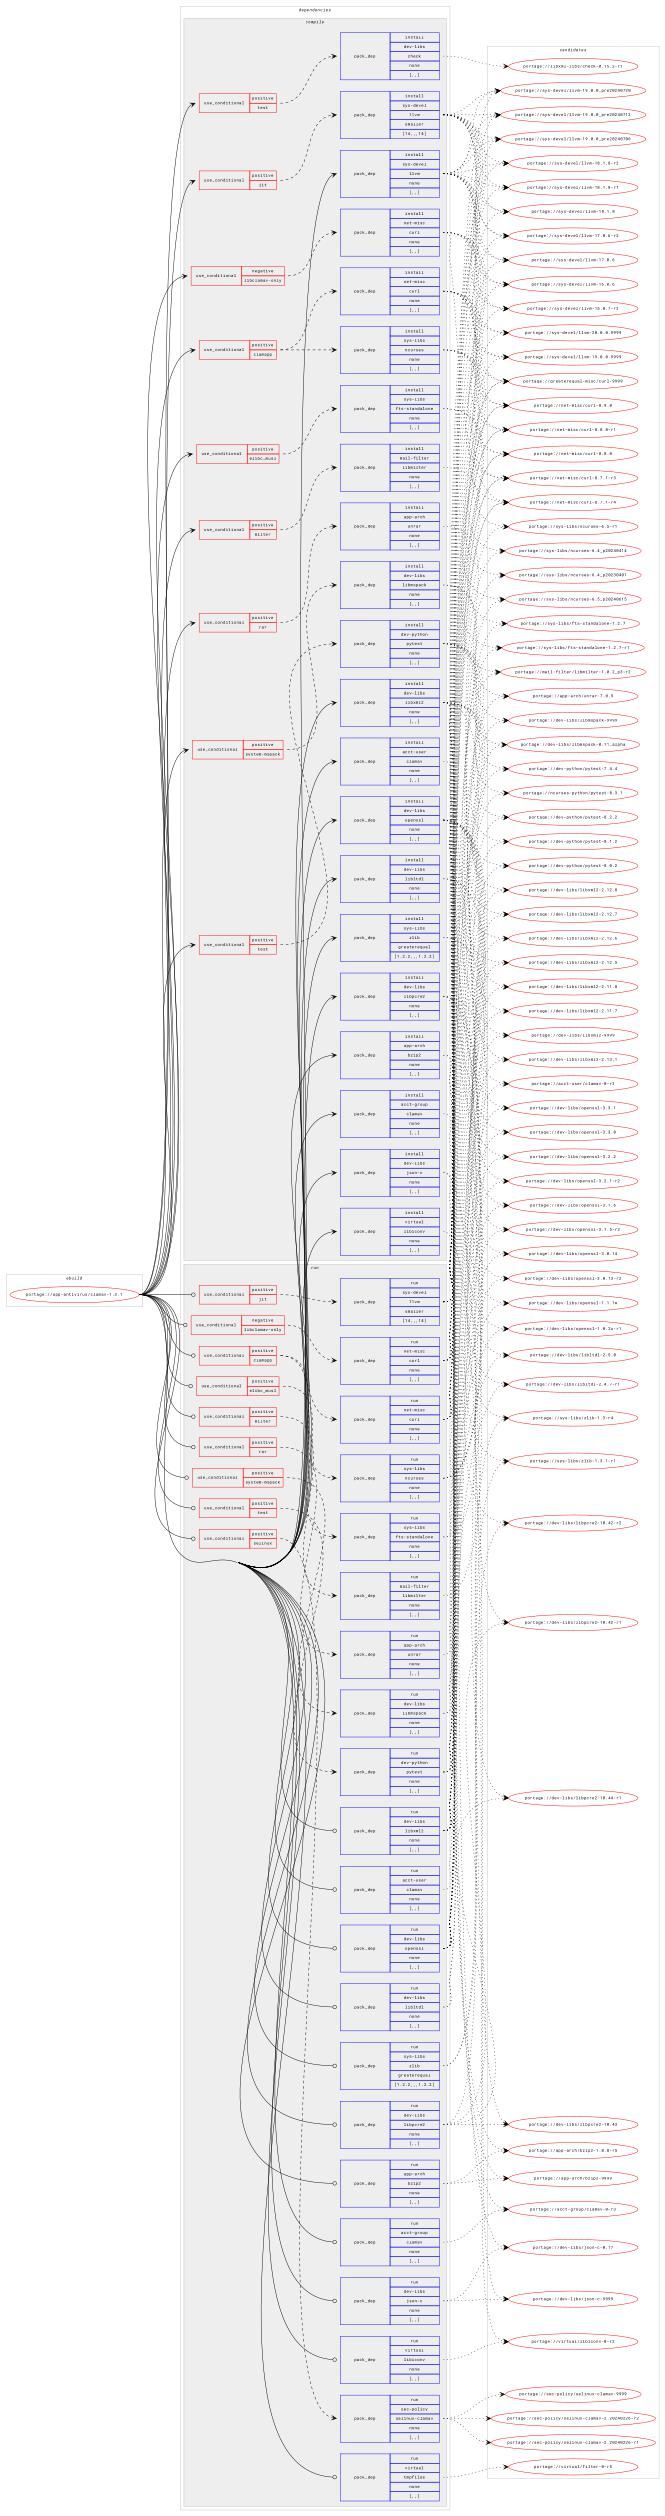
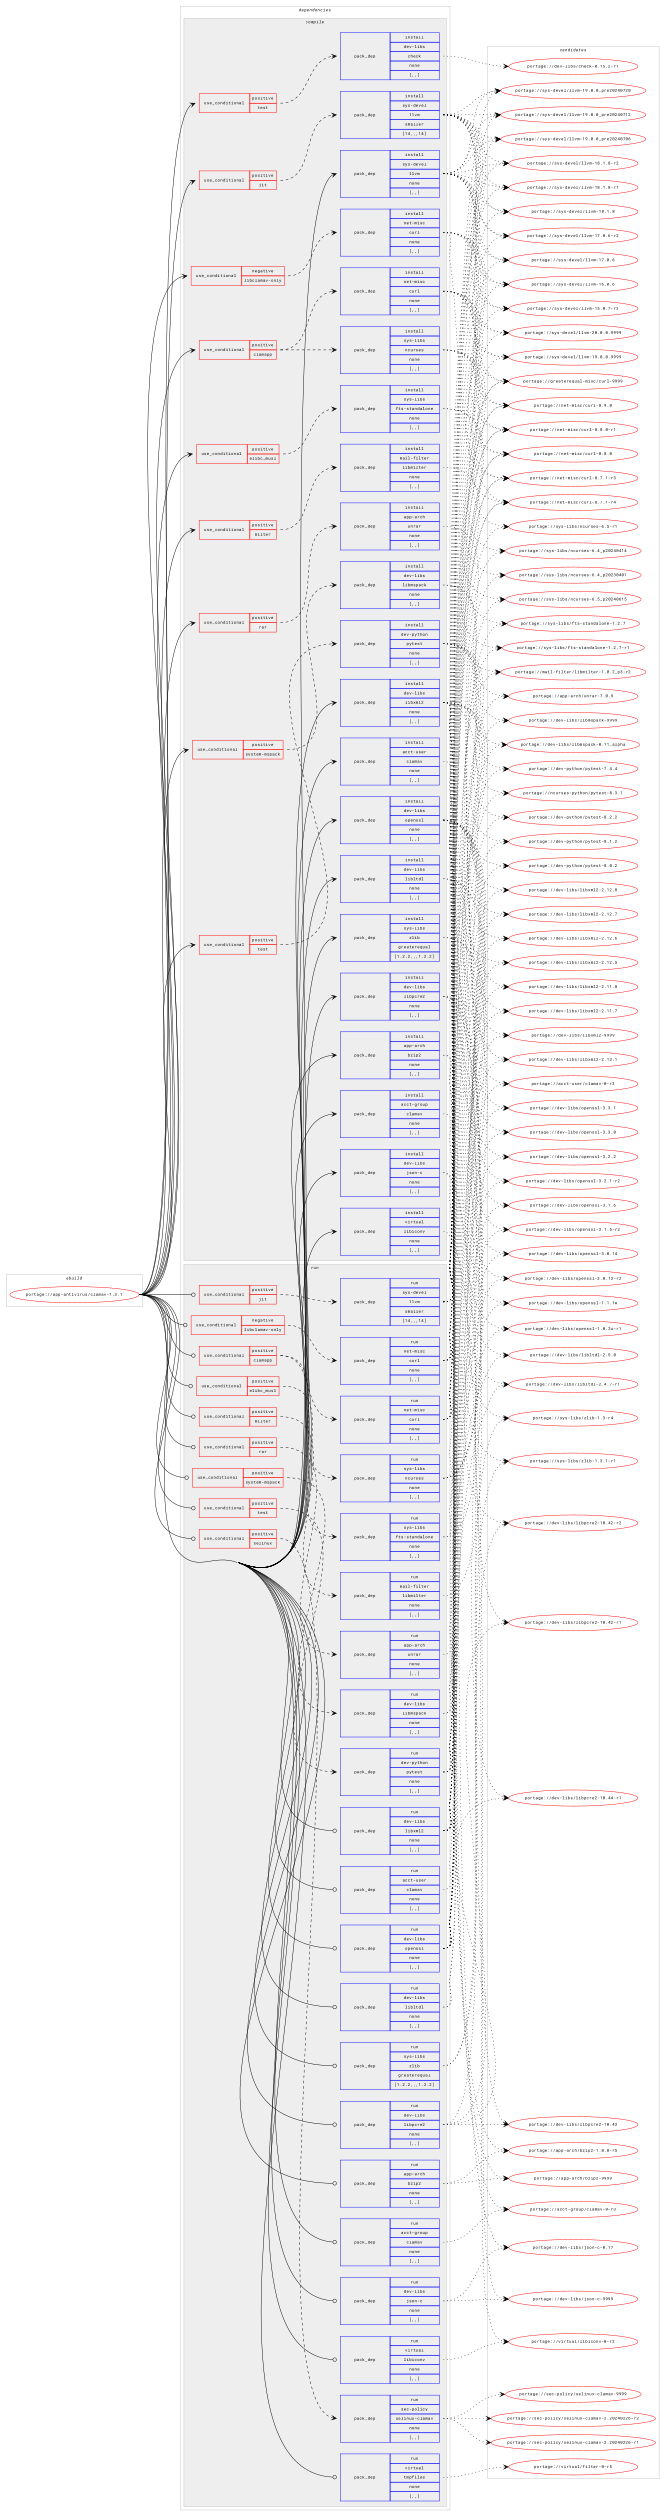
node "portage://libxml-libs/check-0.15.2-r1": label "portage://libxml-libs/check-0.15.2-r1" -> "portage://dev-libs/check-0.15.2-r1"
